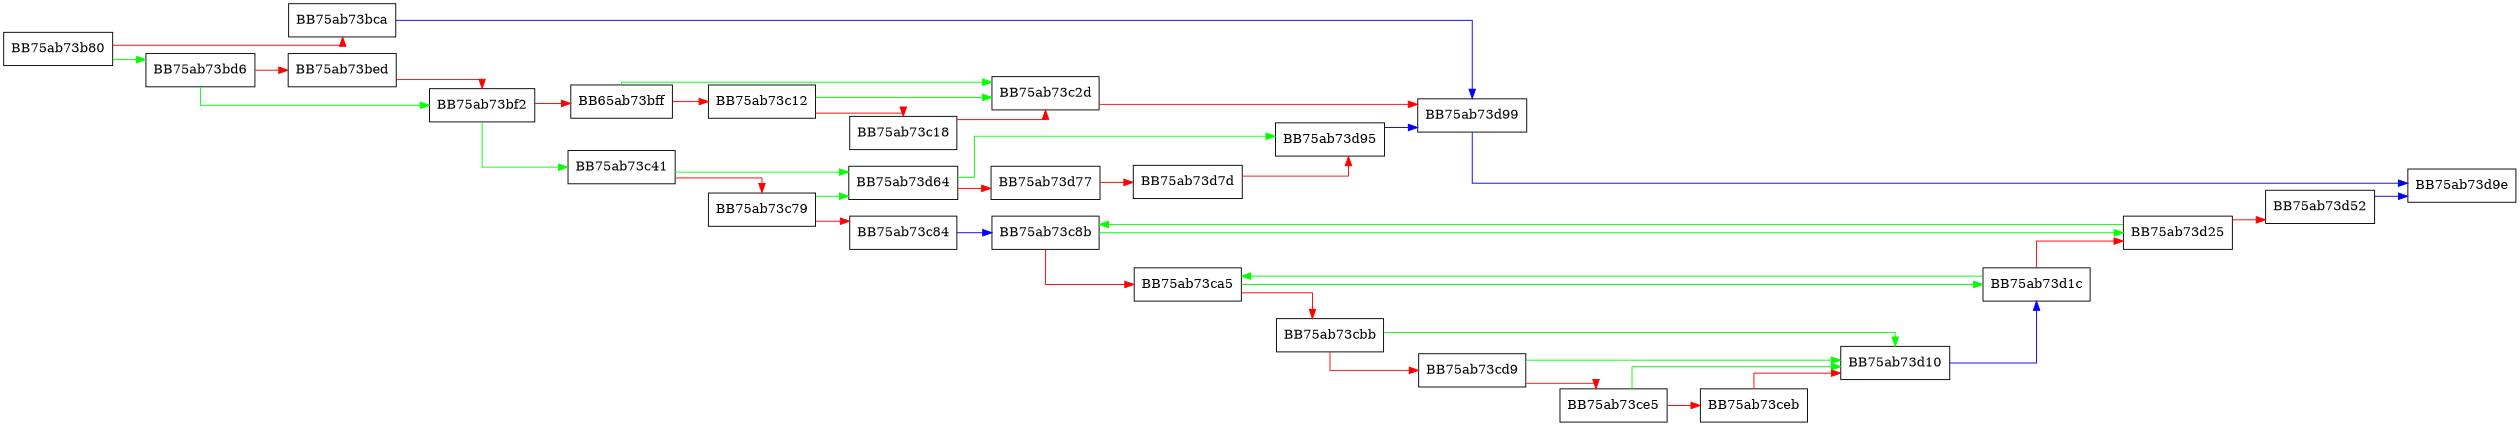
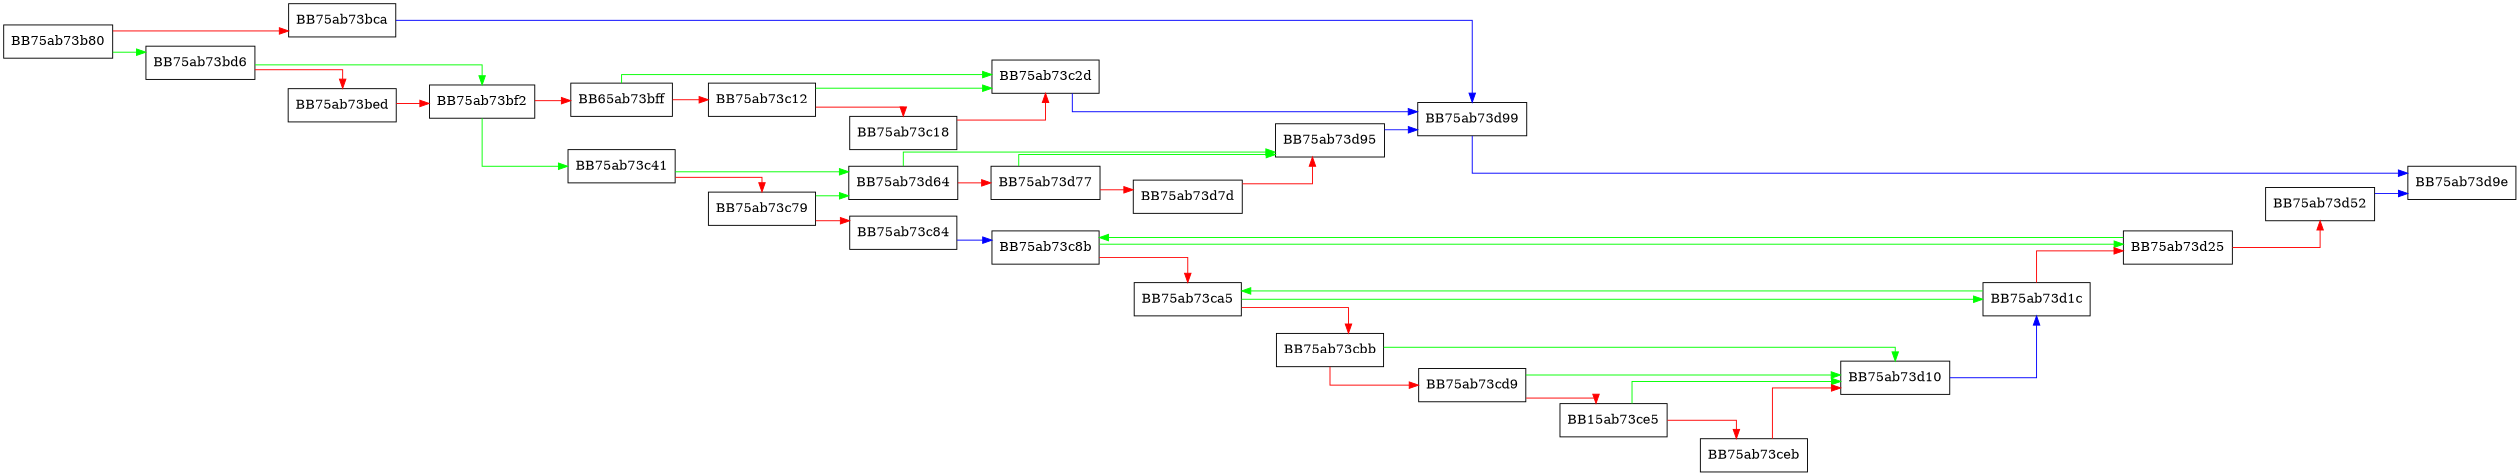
edge "BB75ab73c2d" -> "BB75ab73d99": color red -> blue
edge "BB75ab73d77" -> "BB75ab73d95": added
node "BB75ab73ce5": label "BB75ab73ce5" -> "BB15ab73ce5"
